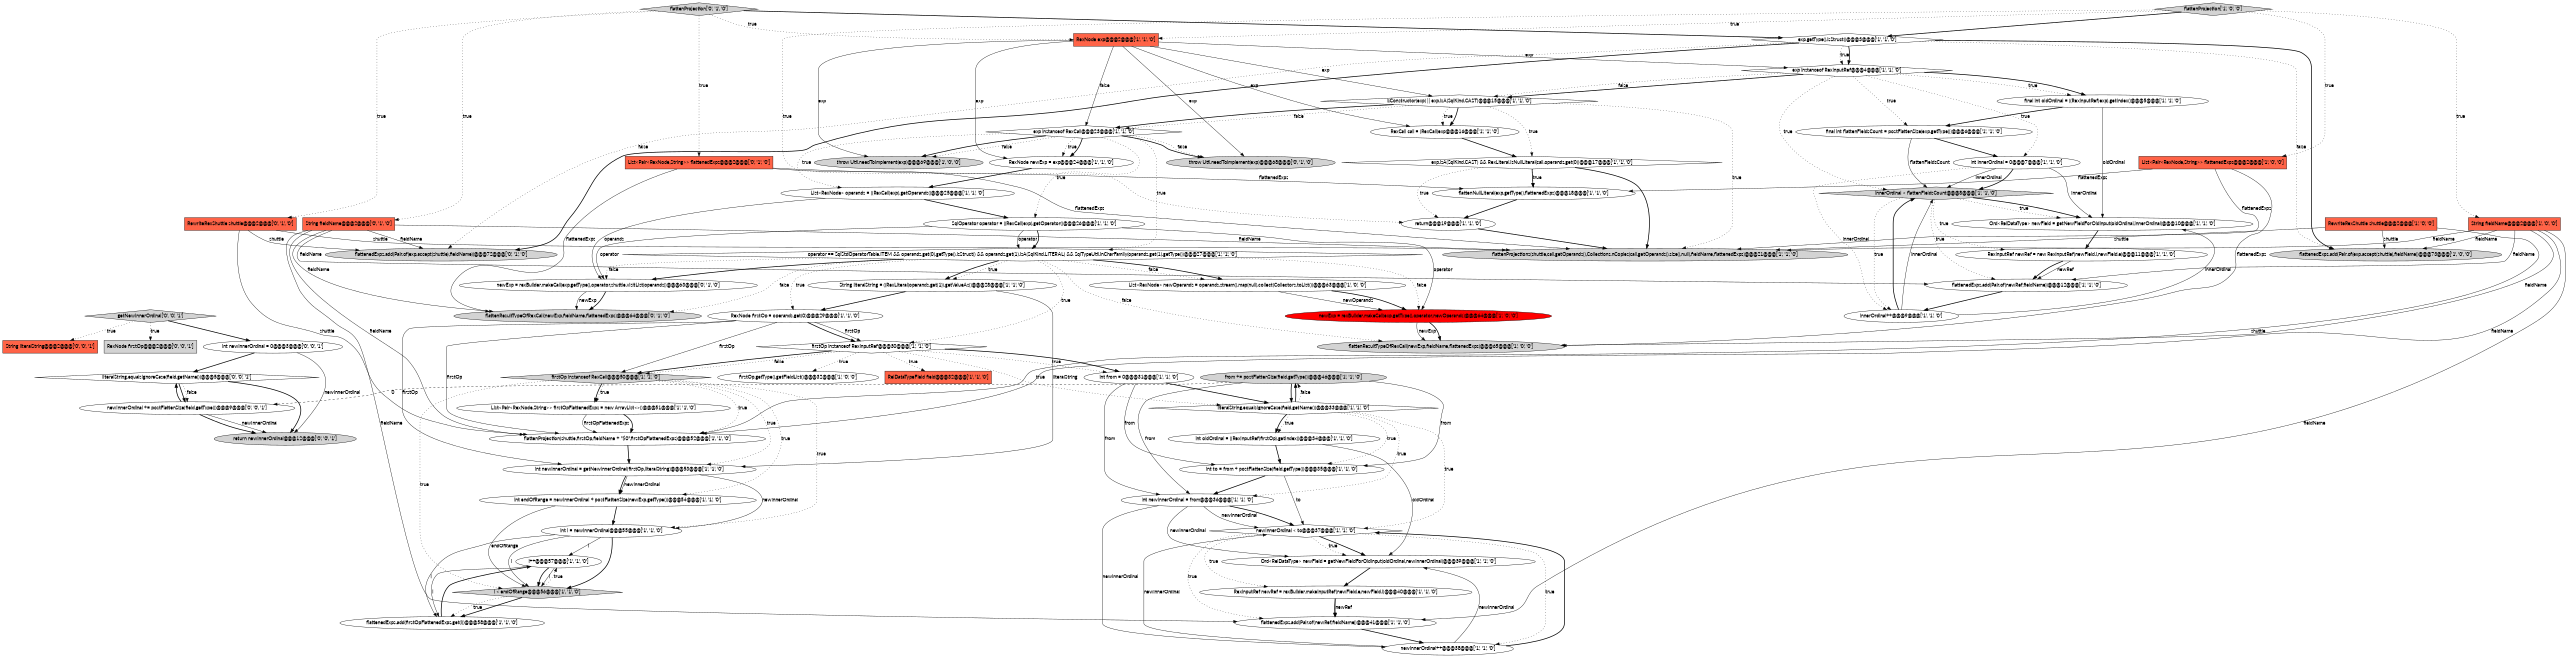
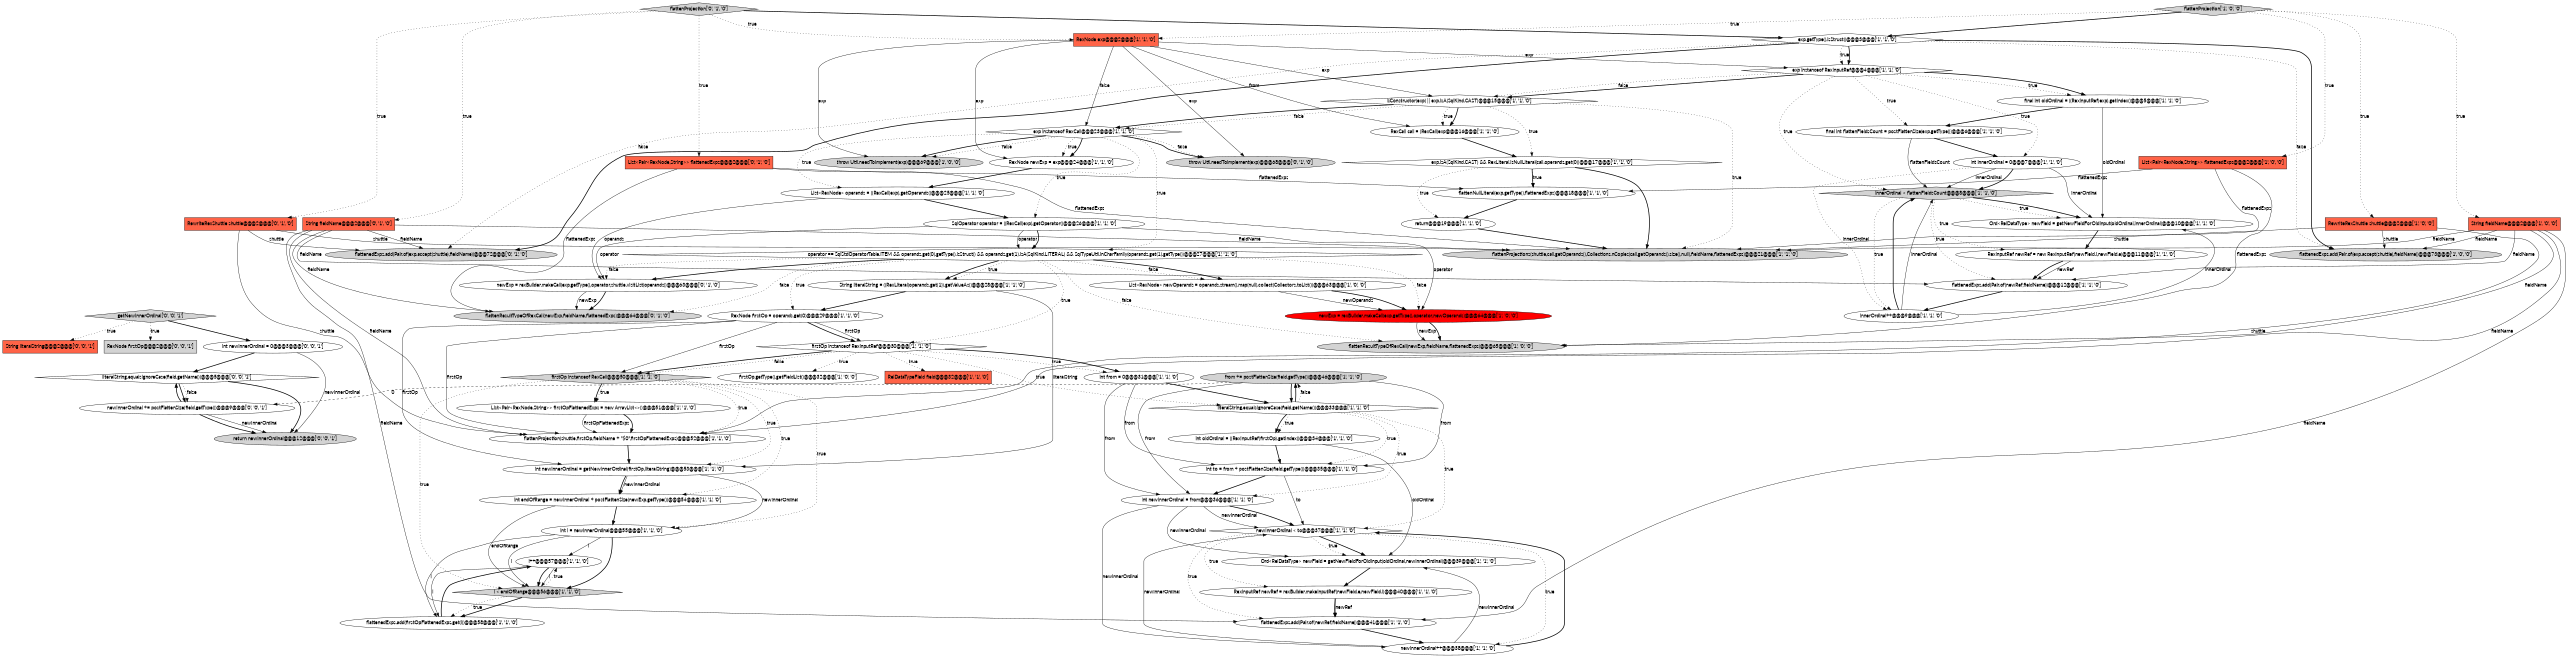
edge "flattenProjection['1', '0', '0']" -> "return@@@19@@@['1', '1', '0']": now "flattenProjection['1', '0', '0']" -> "RewriteRexShuttle shuttle@@@2@@@['1', '0', '0']"
edge "RexNode exp@@@2@@@['1', '1', '0']" -> "RexCall call = (RexCall)exp@@@16@@@['1', '1', '0']": label "exp" -> "from"
